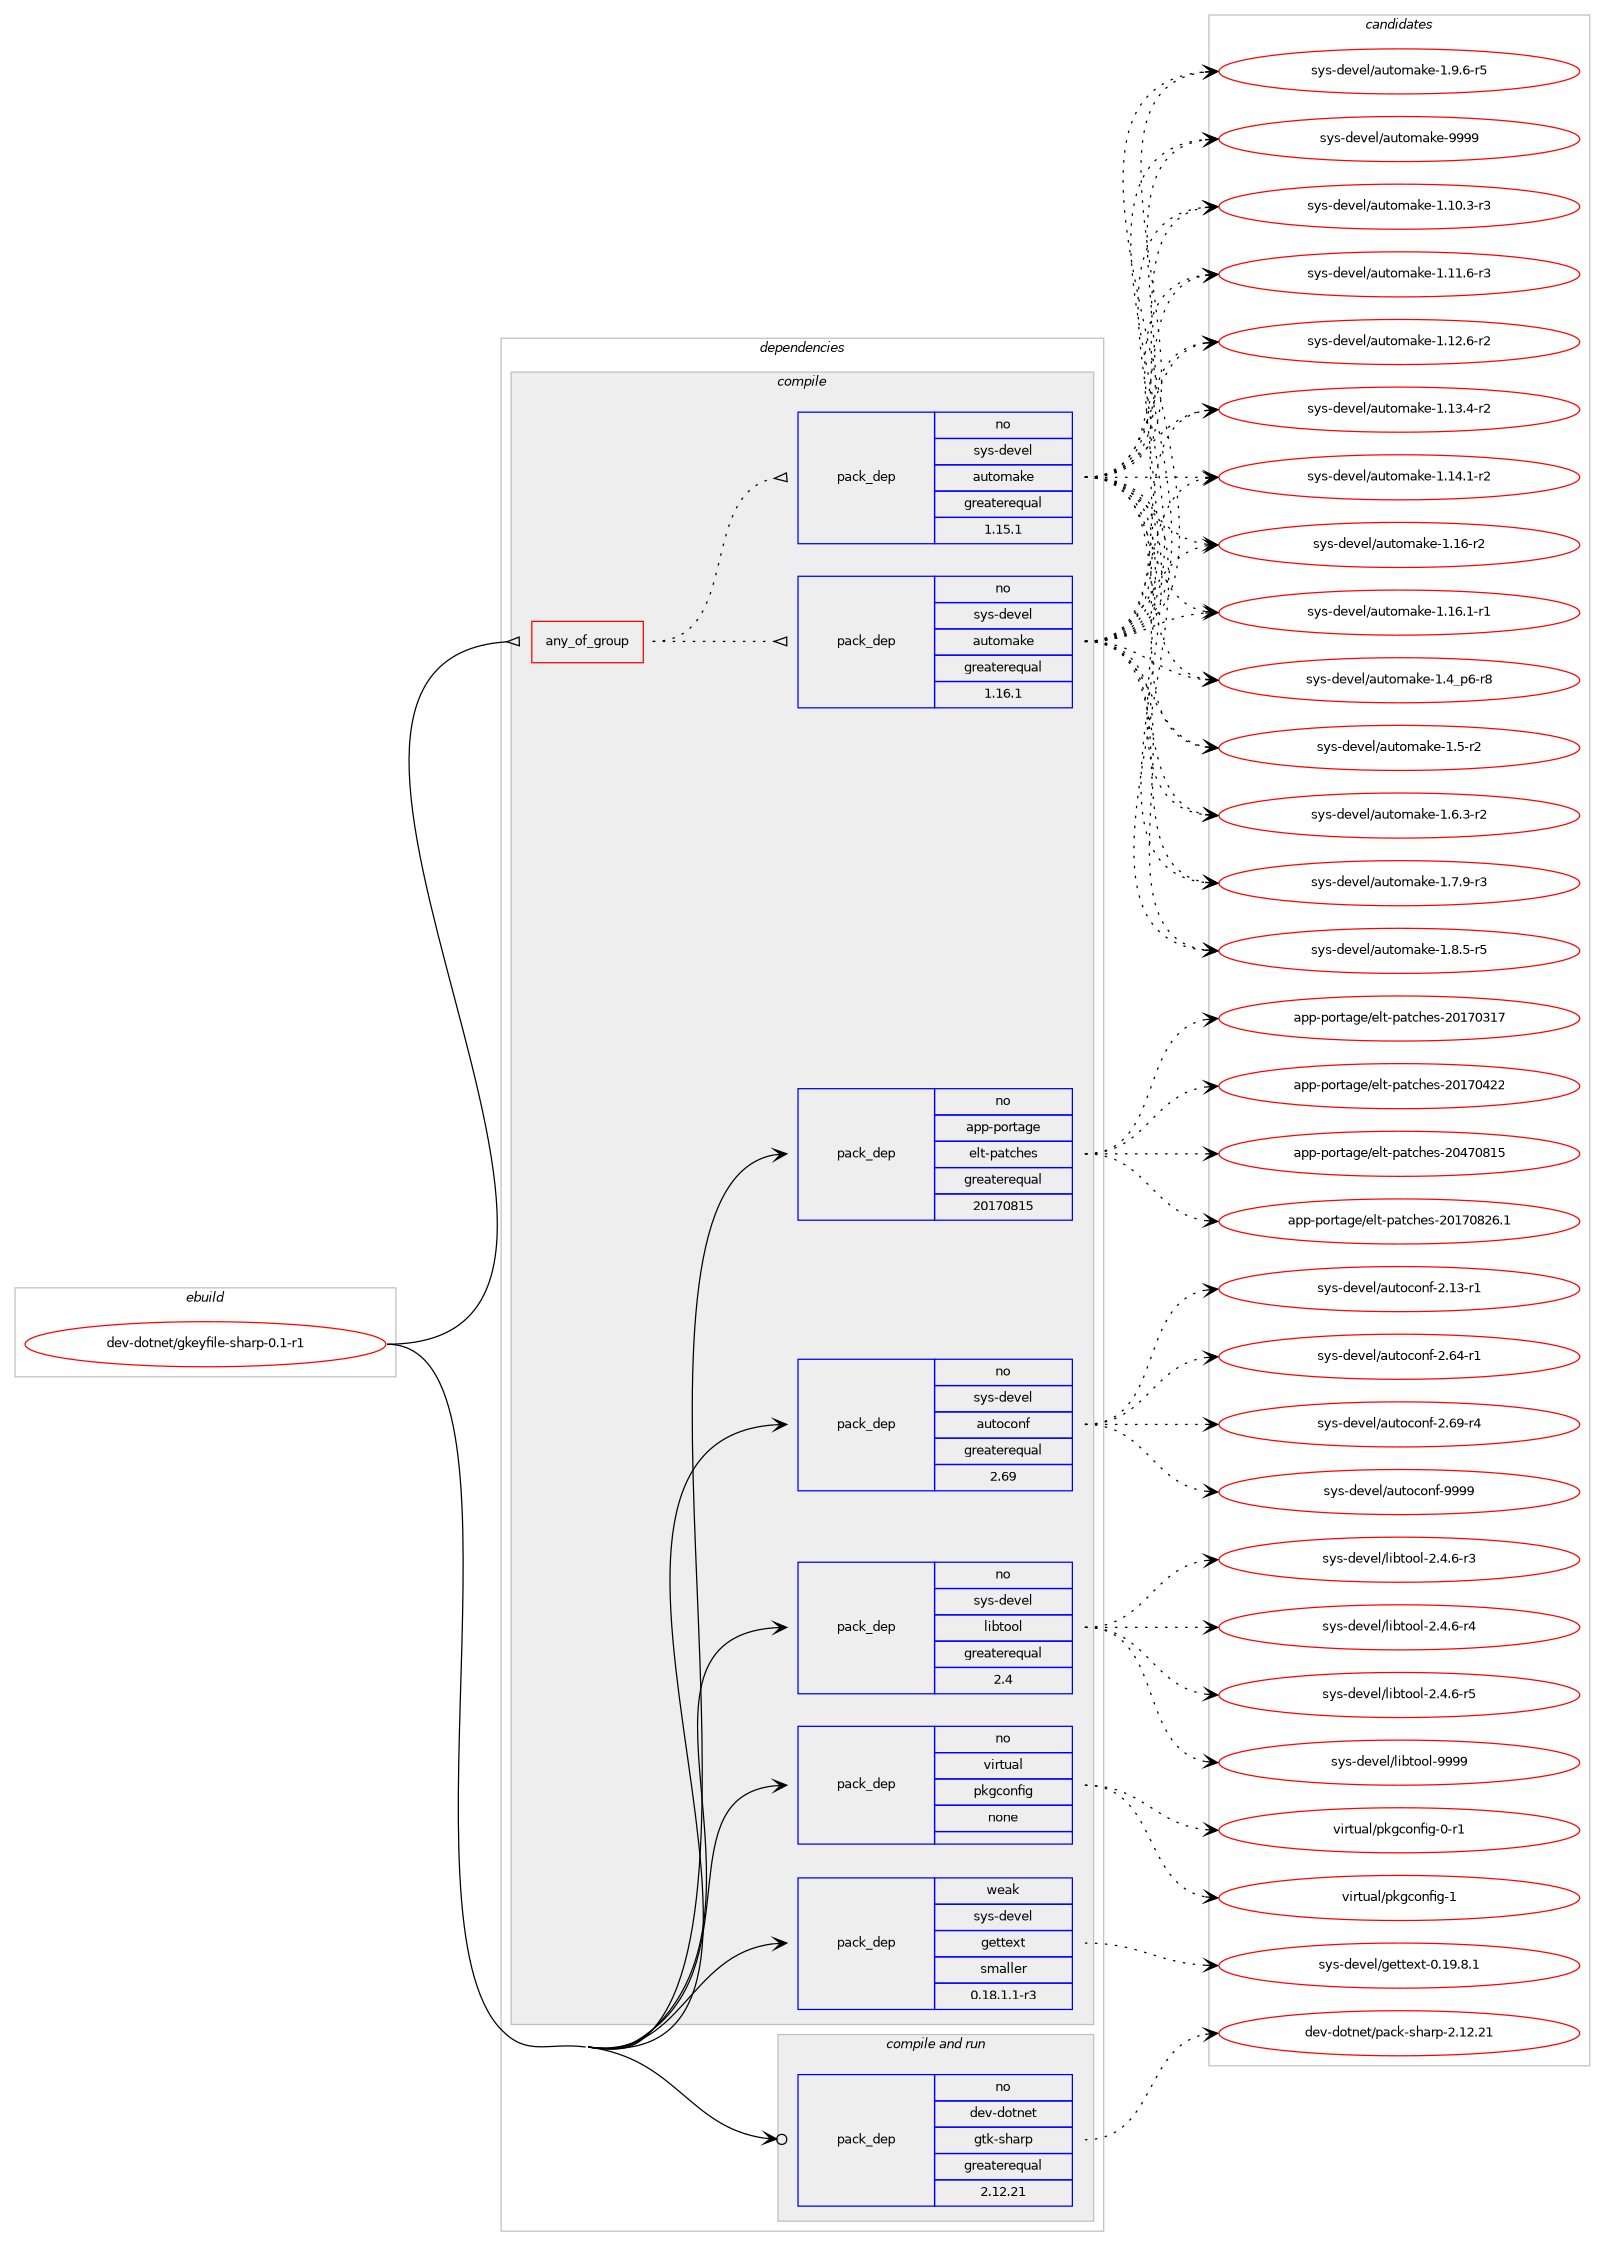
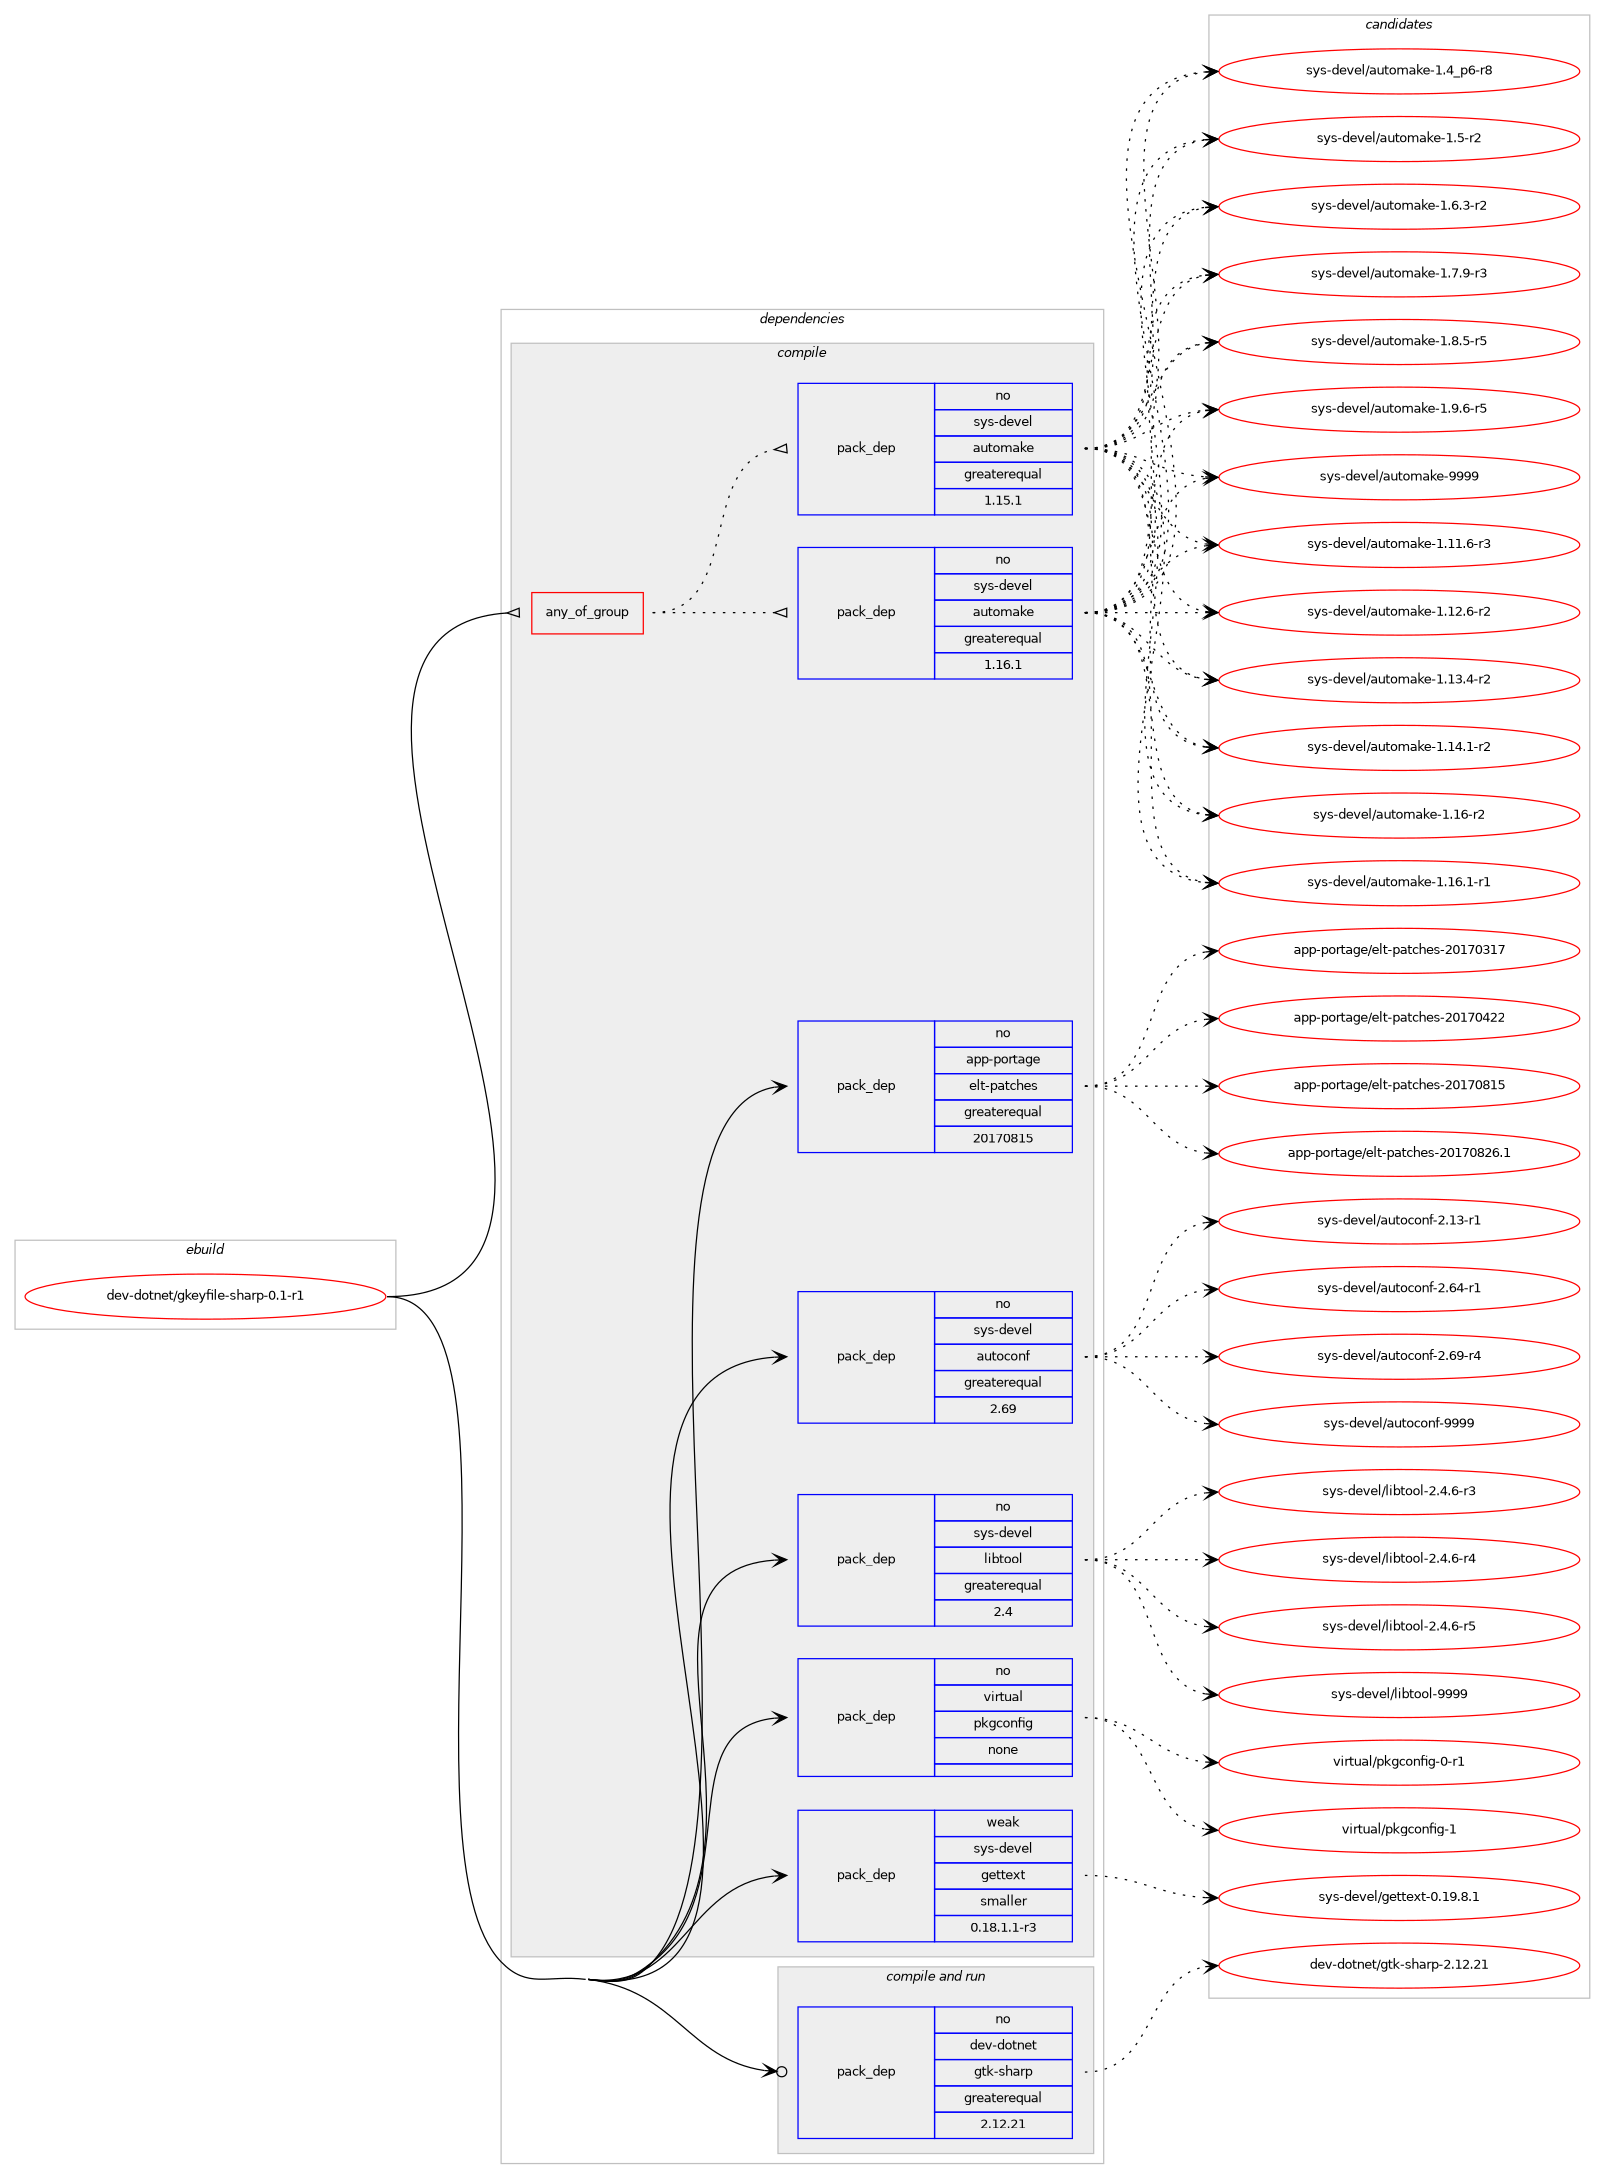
node "sys-devel/automake-1.10.3-r3": removed
node "app-portage/elt-patches-20470815": label "app-portage/elt-patches-20470815" -> "app-portage/elt-patches-20170815"
node "dev-dotnet/pack-sharp-2.12.21": label "dev-dotnet/pack-sharp-2.12.21" -> "dev-dotnet/gtk-sharp-2.12.21"
